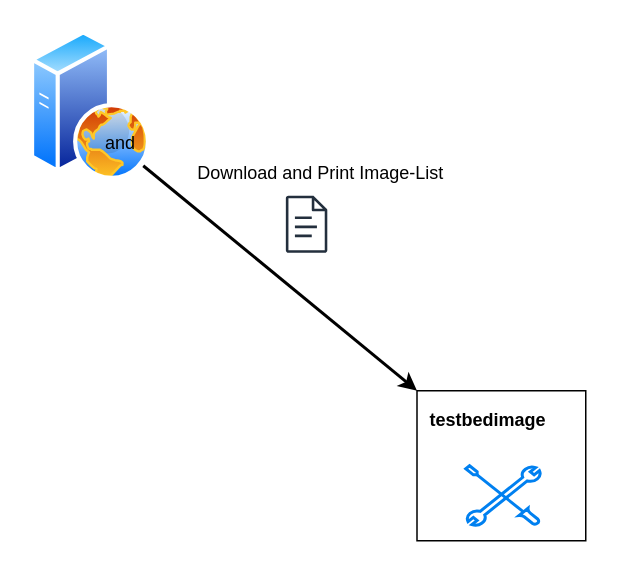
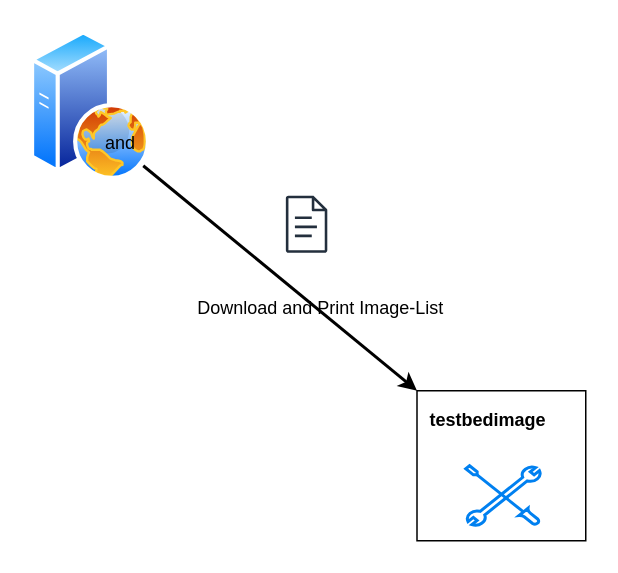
node "Download and Print Image-List": moved (321, 173) -> (321, 308)
